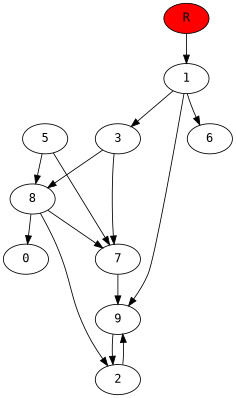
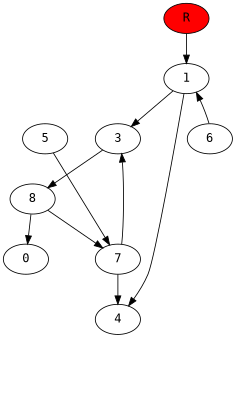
edge "1" -> "6": reversed
edge "5" -> "8": removed
edge "3" -> "7": reversed
node "9": label "9" -> "4"
node "2": removed
